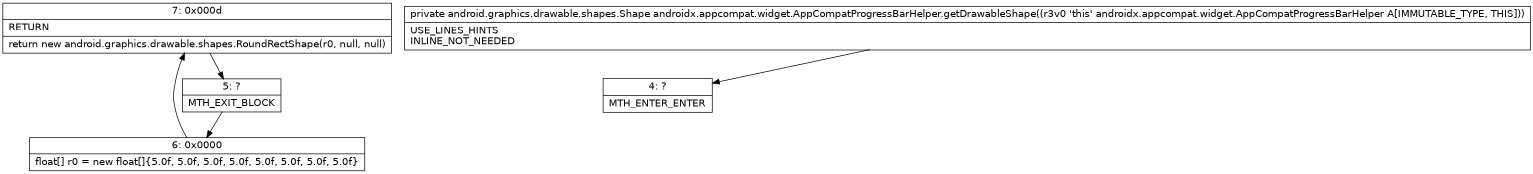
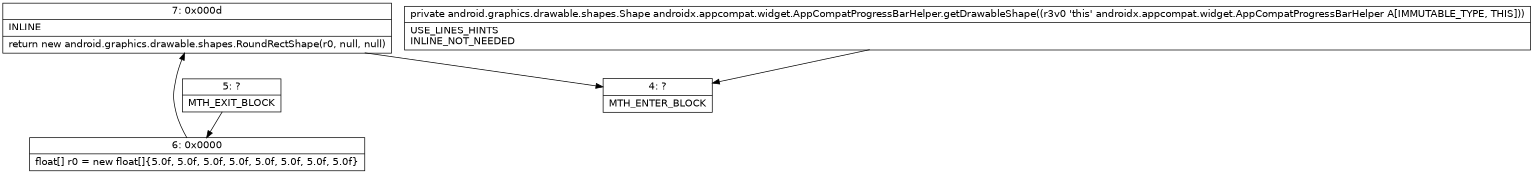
node "7: 0x000d": text "RETURN" -> "INLINE"
edge "7: 0x000d" -> "5: ?": now "7: 0x000d" -> "4: ?"
node "4: ?": text "MTH_ENTER_ENTER" -> "MTH_ENTER_BLOCK"
